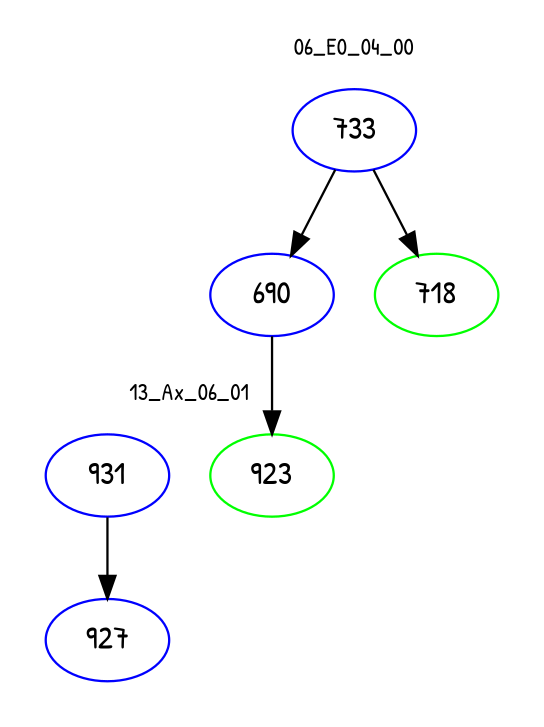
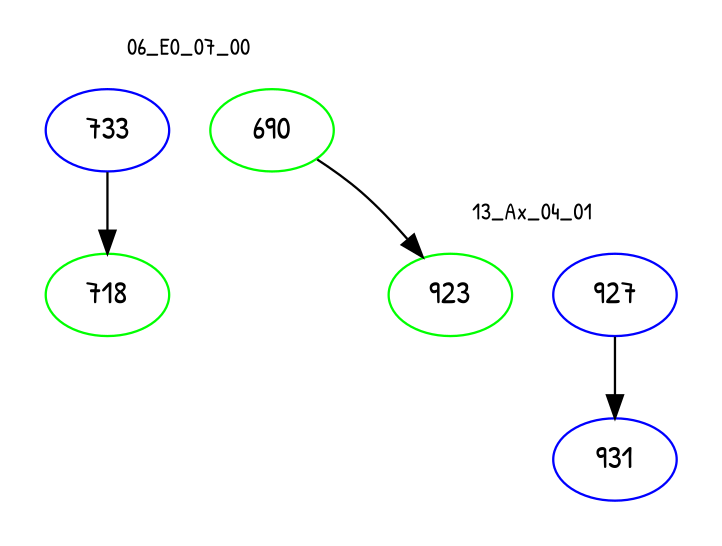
cluster "06_E0_04_00": label "06_E0_04_00" -> "06_E0_07_00"
edge "733" -> "690": removed
node "690": color blue -> green
cluster "13_Ax_06_01": label "13_Ax_06_01" -> "13_Ax_04_01"
edge "931" -> "927": reversed
